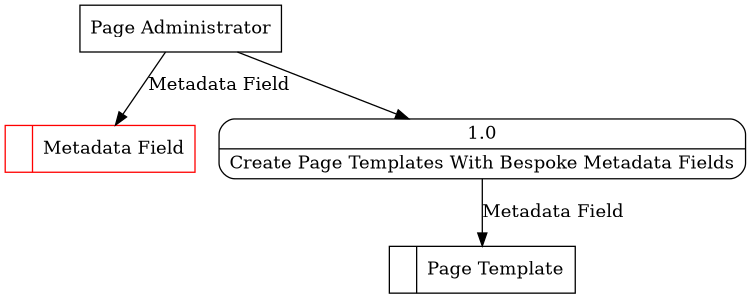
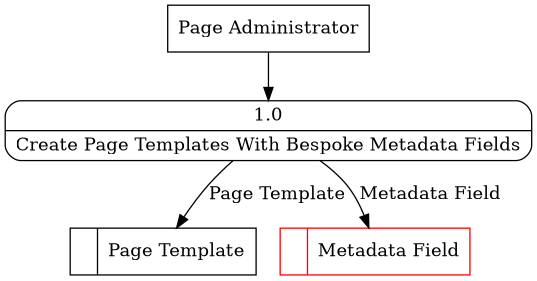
edge "Page Administrator" -> "Metadata Field": now "1.0" -> "Metadata Field"
edge "1.0" -> "Page Template": label "Metadata Field" -> "Page Template"
